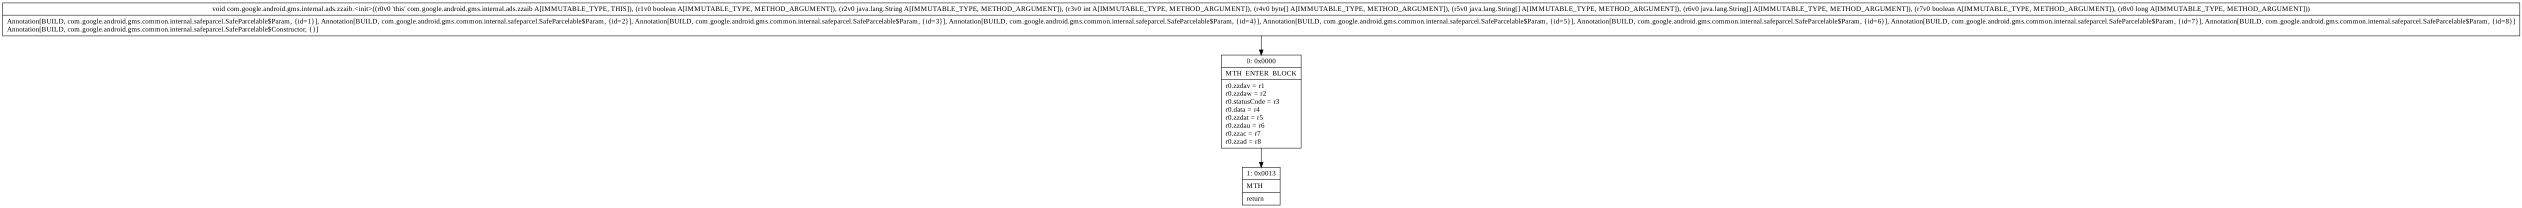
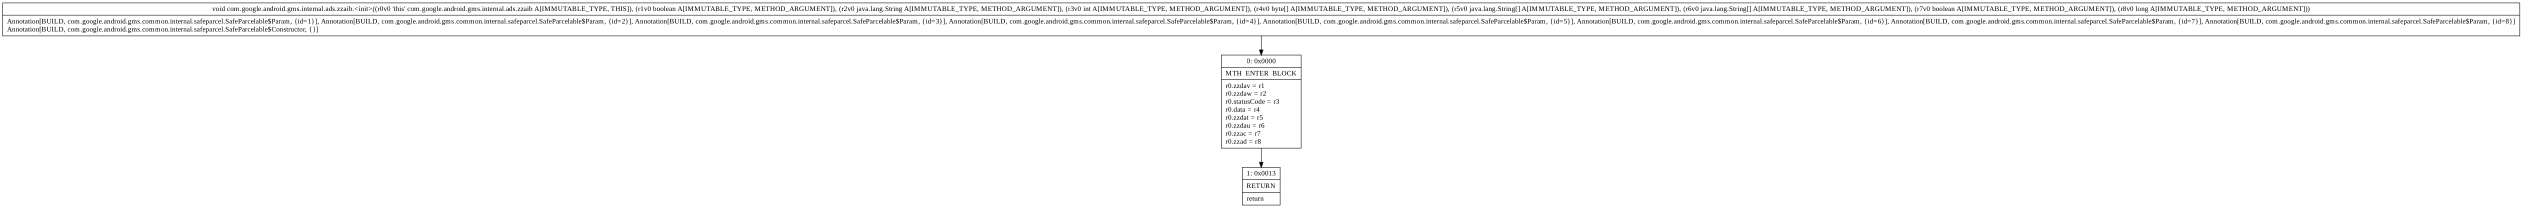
node "1: 0x0013": text "MTH" -> "RETURN"
